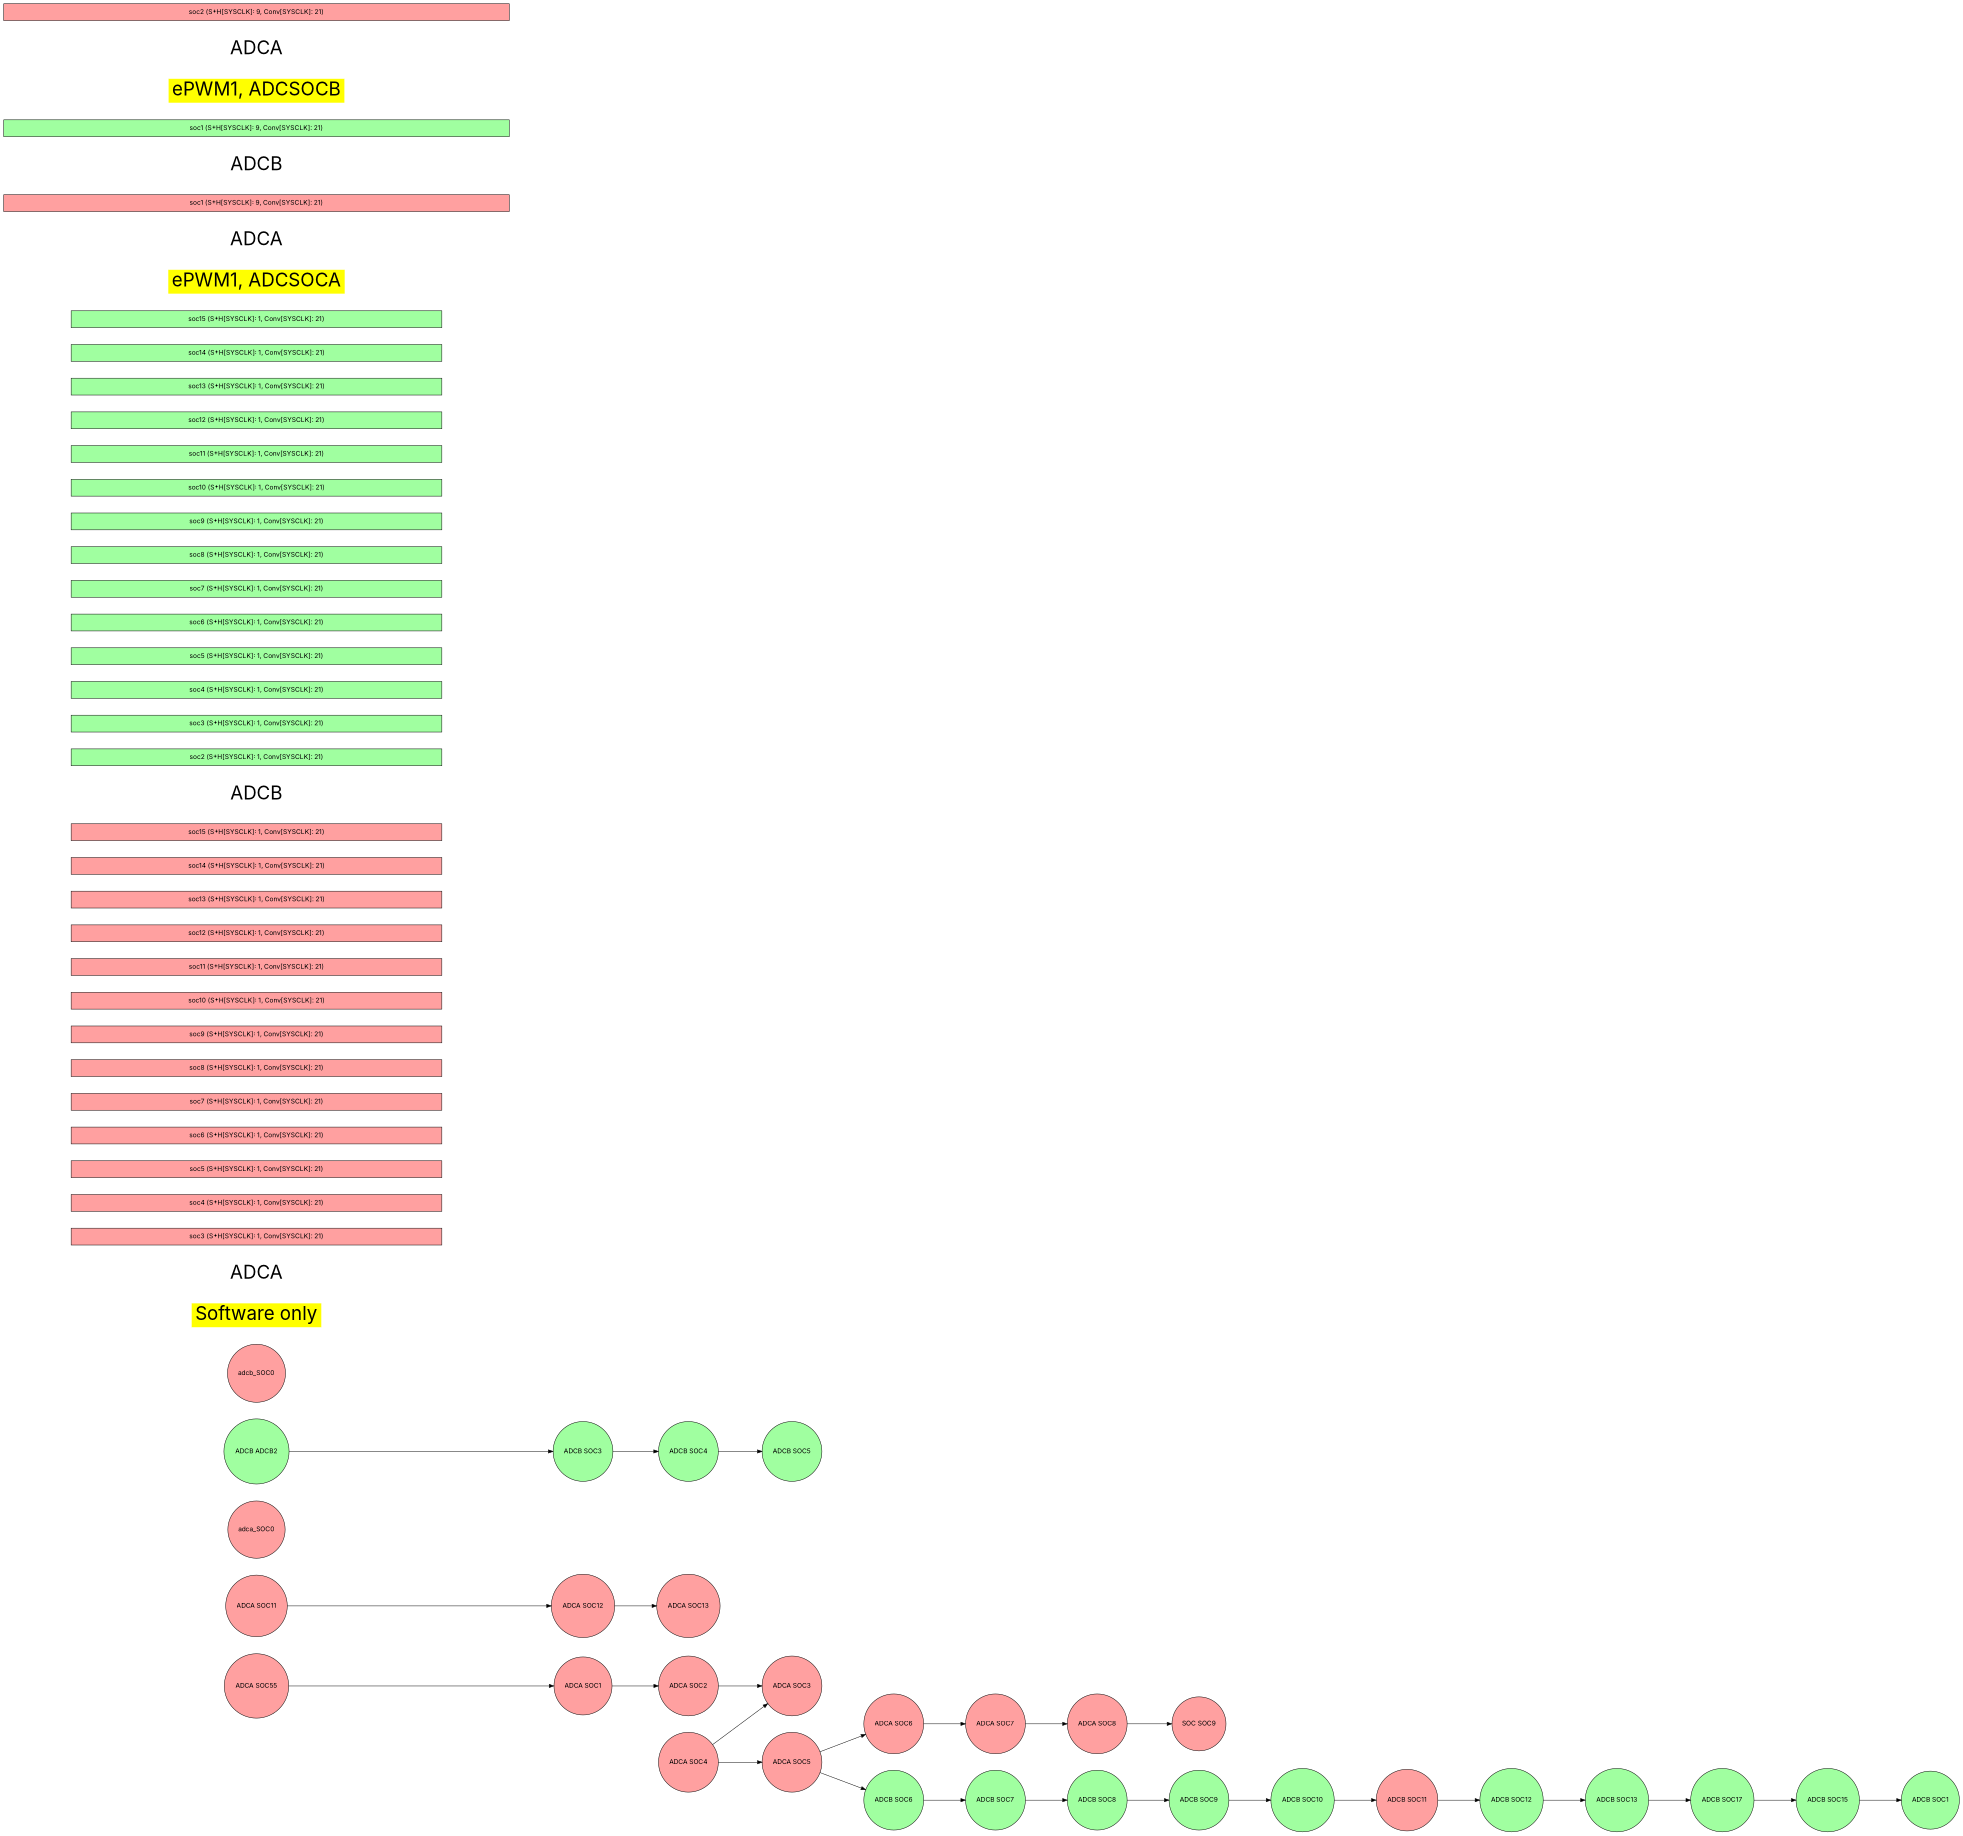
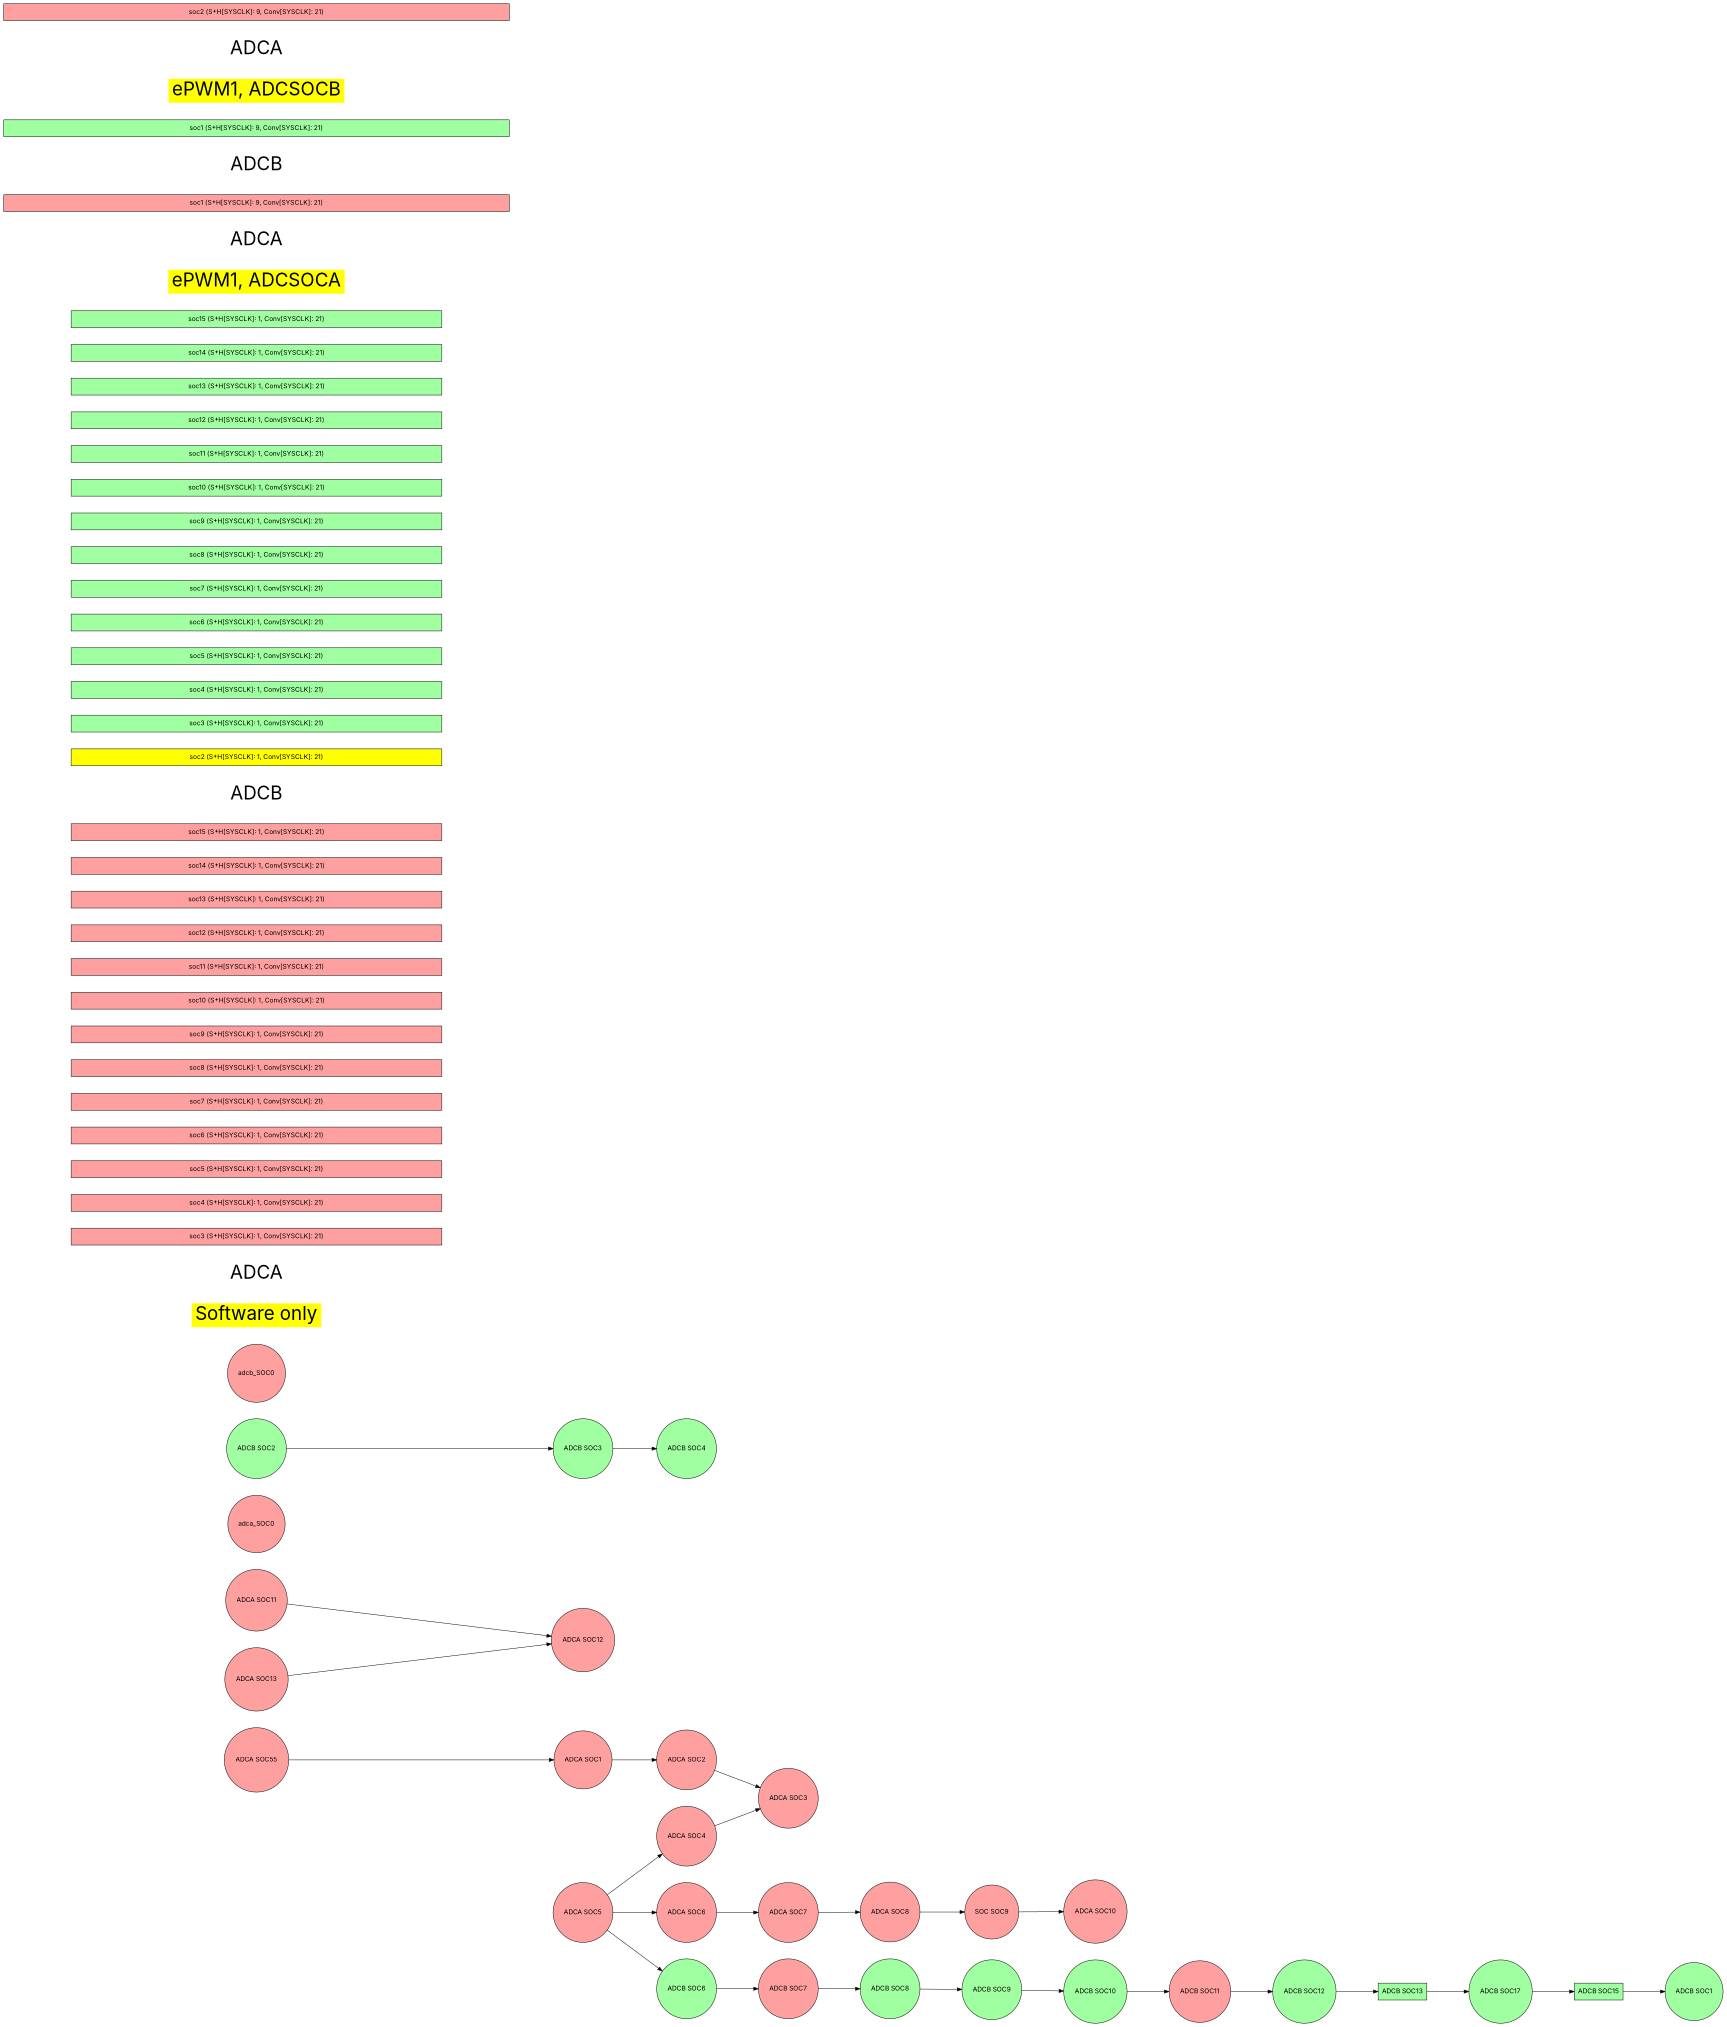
node "soc2 (S+H[SYSCLK]: 1, Conv[SYSCLK]: 21)": fillcolor #a0ffa0 -> yellow
node "ADCB ADCB2": label "ADCB ADCB2" -> "ADCB SOC2"
node "ADCB SOC5": removed
edge "ADCA SOC12" -> "ADCA SOC13": reversed
edge "ADCA SOC4" -> "ADCA SOC5": reversed
node "ADCB SOC7": fillcolor #a0ffa0 -> #ffa0a0
node "ADCB SOC13": shape circle -> box
node "ADCB SOC15": shape circle -> box
node "ADCA SOC10": added
